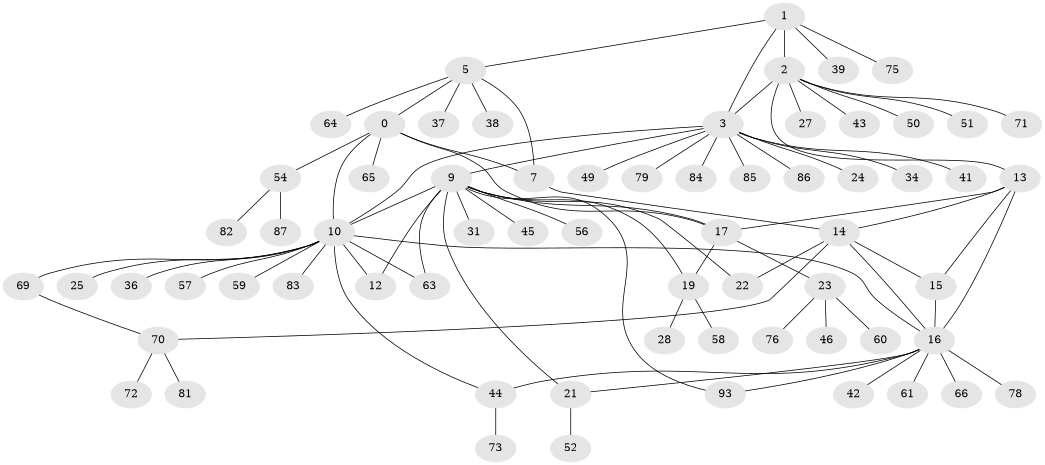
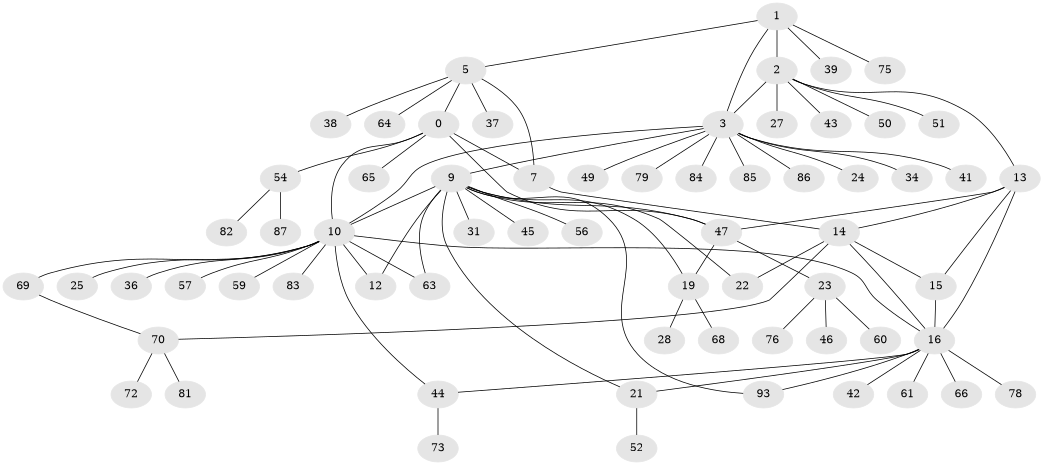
node "71": removed
node "17": label "17" -> "47"
node "58": label "58" -> "68"
